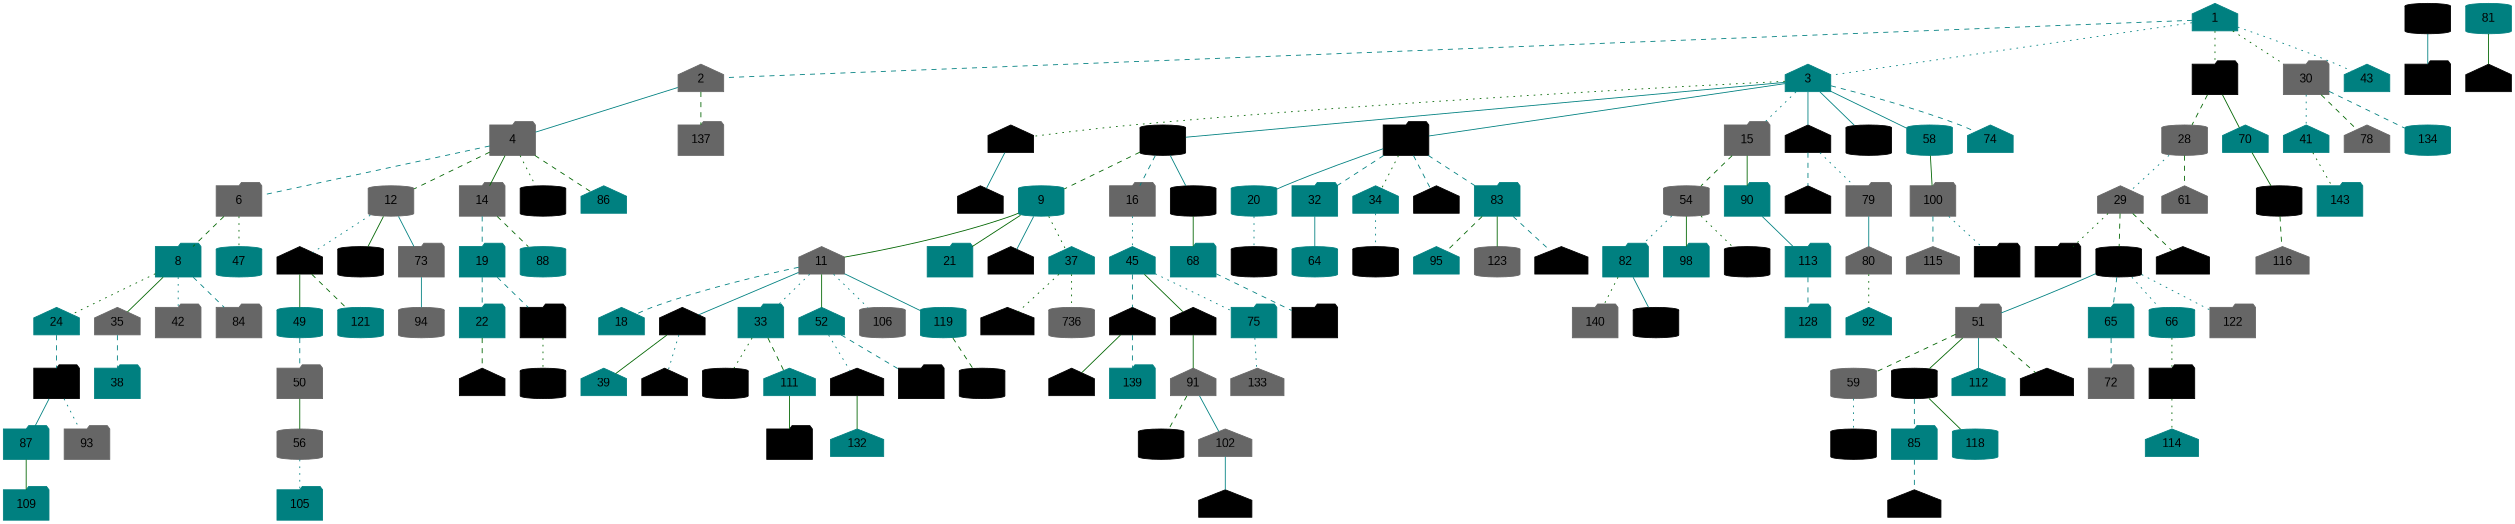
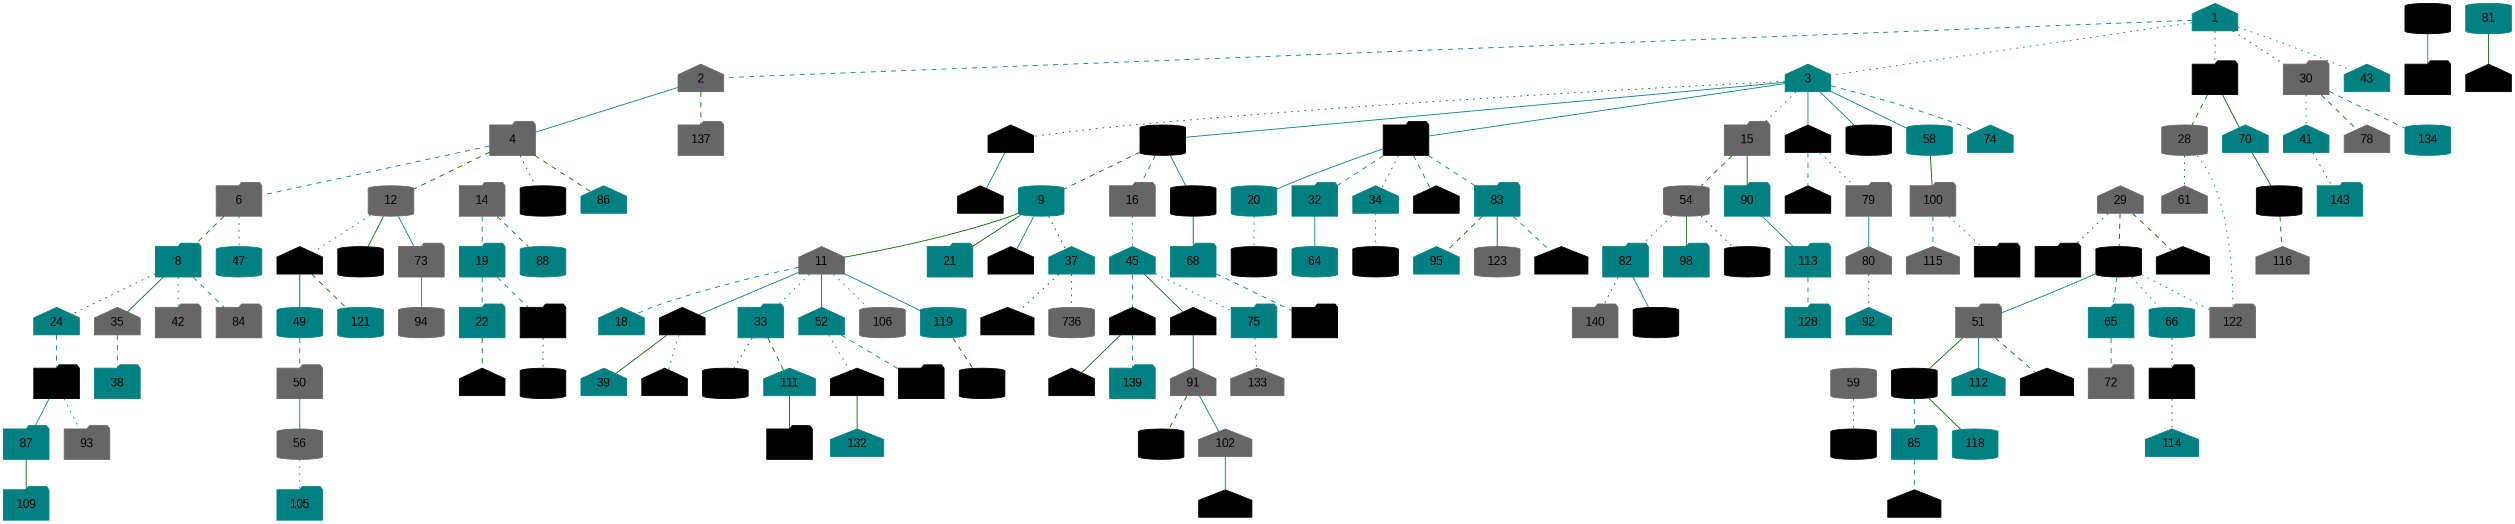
edge "4" -- "14": removed
edge "28" -- "61": style dashed -> dotted
edge "28" -- "29": now "28" -- "122"
edge "51" -- "59": removed
edge "50" -- "56": color darkgreen -> teal
